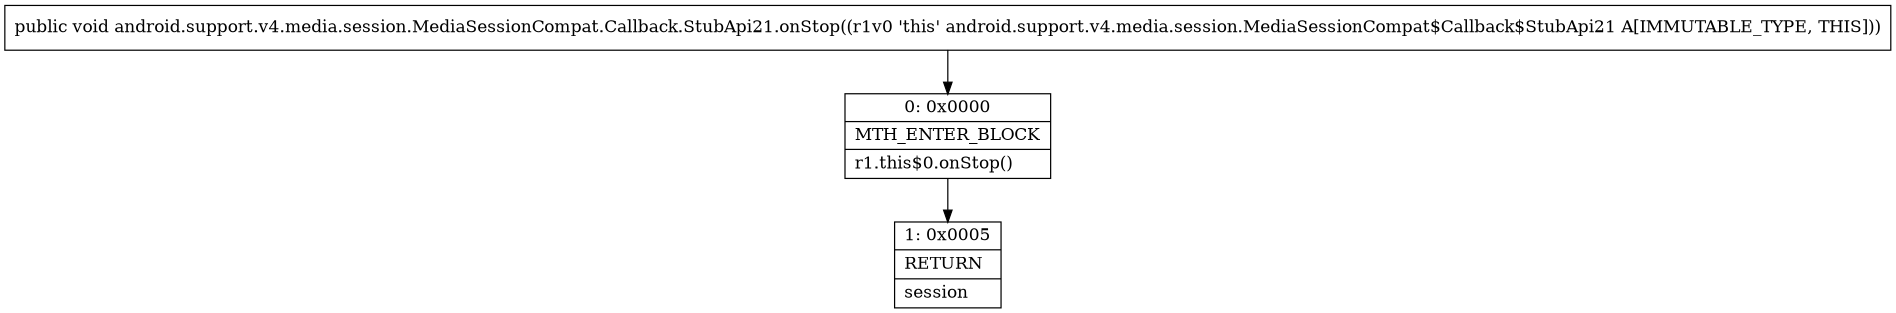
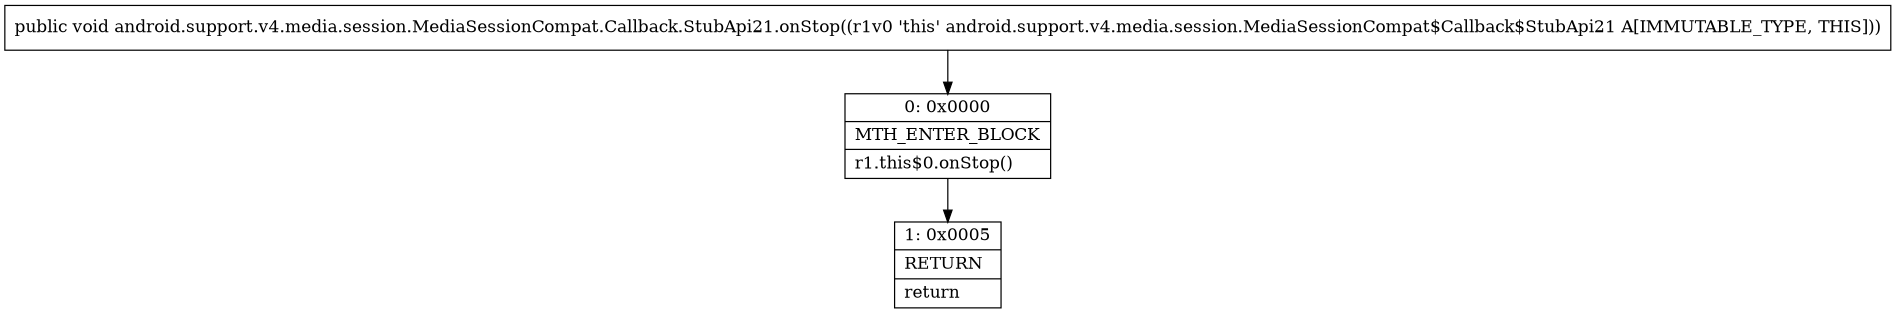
node "1: 0x0005": text "session" -> "return"
